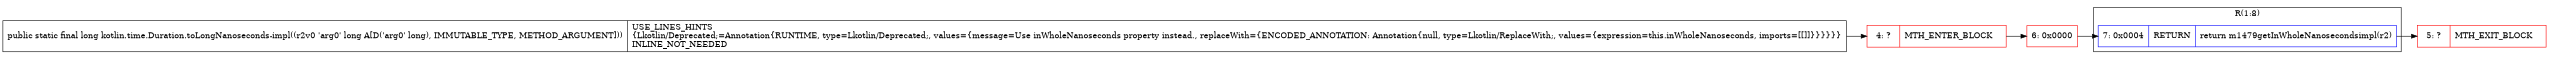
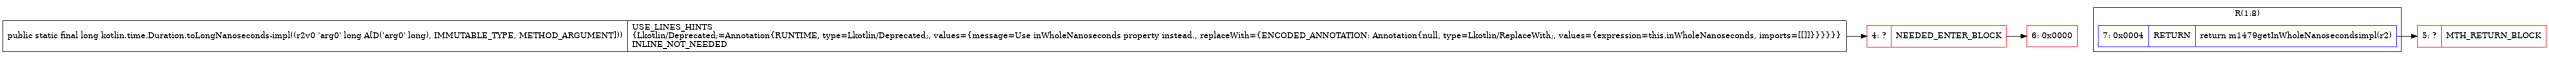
node "4: ?": text "MTH_ENTER_BLOCK" -> "NEEDED_ENTER_BLOCK"
edge "6: 0x0000" -> "7: 0x0004": removed
node "5: ?": text "MTH_EXIT_BLOCK" -> "MTH_RETURN_BLOCK"
